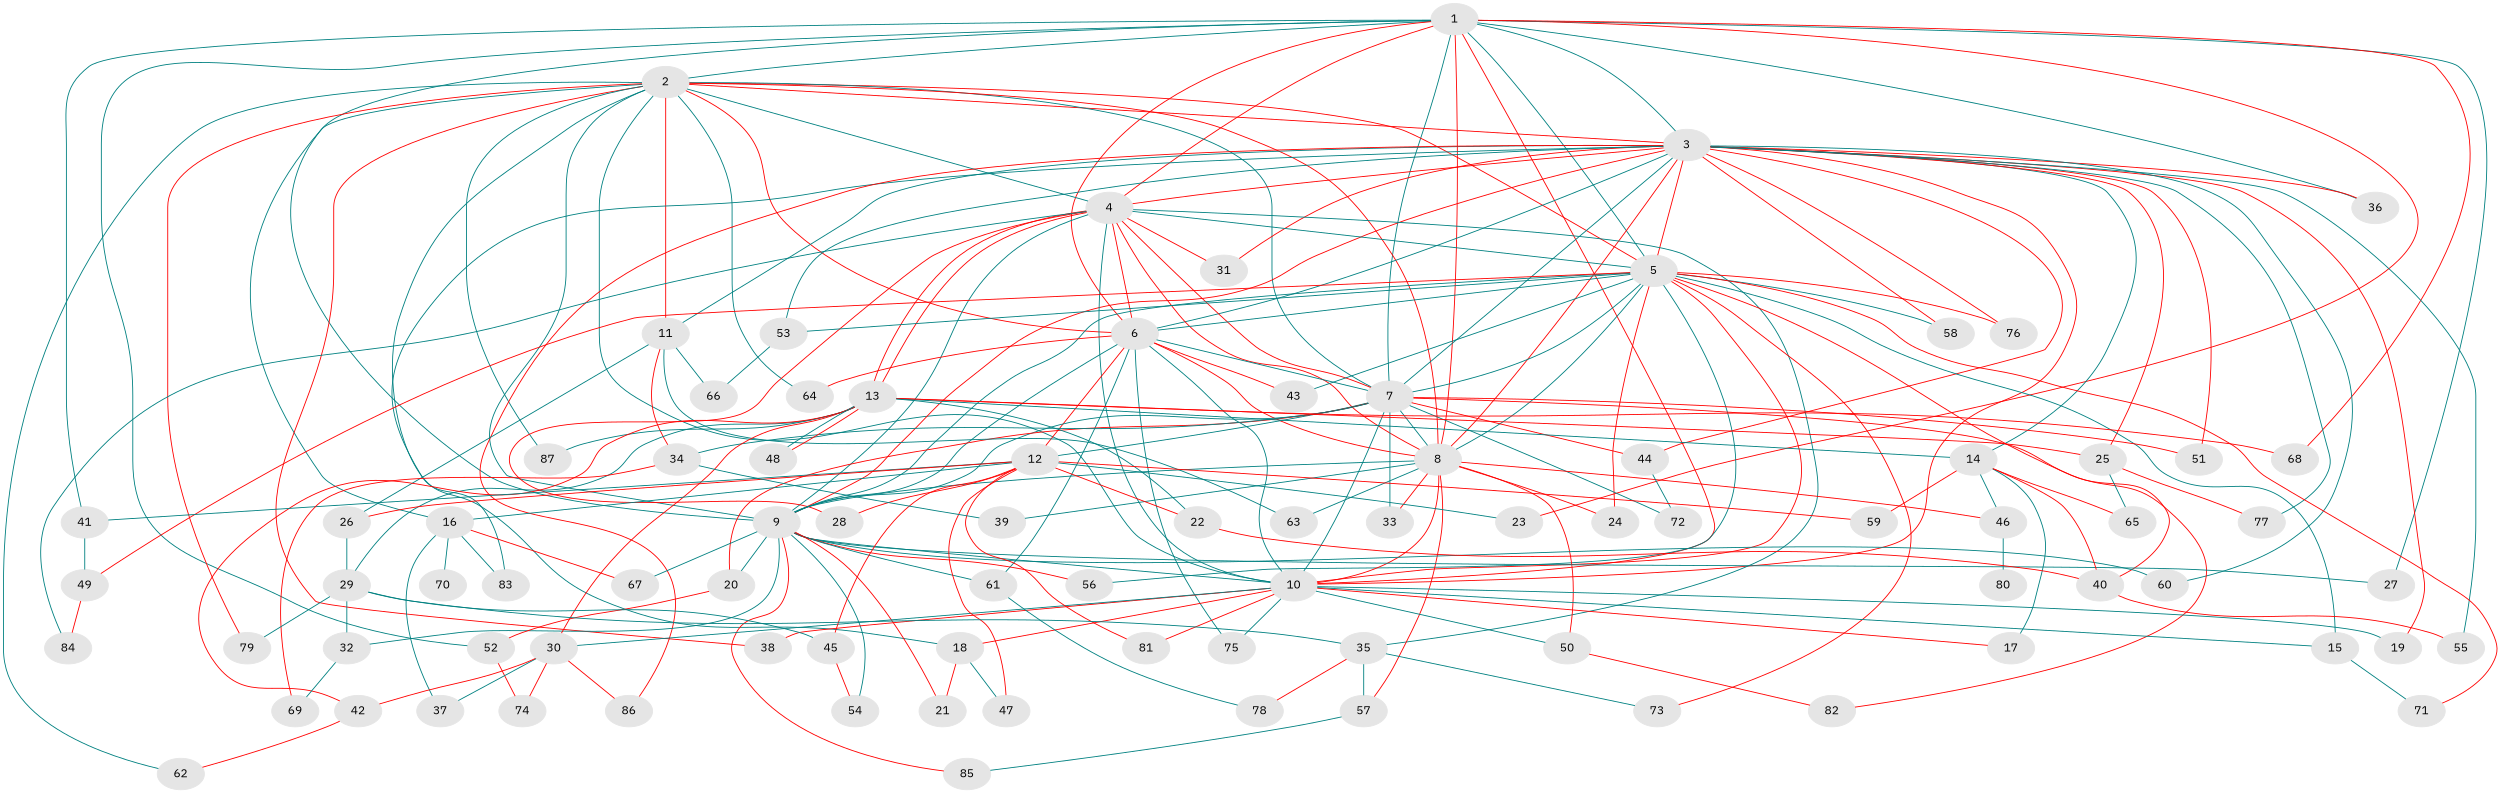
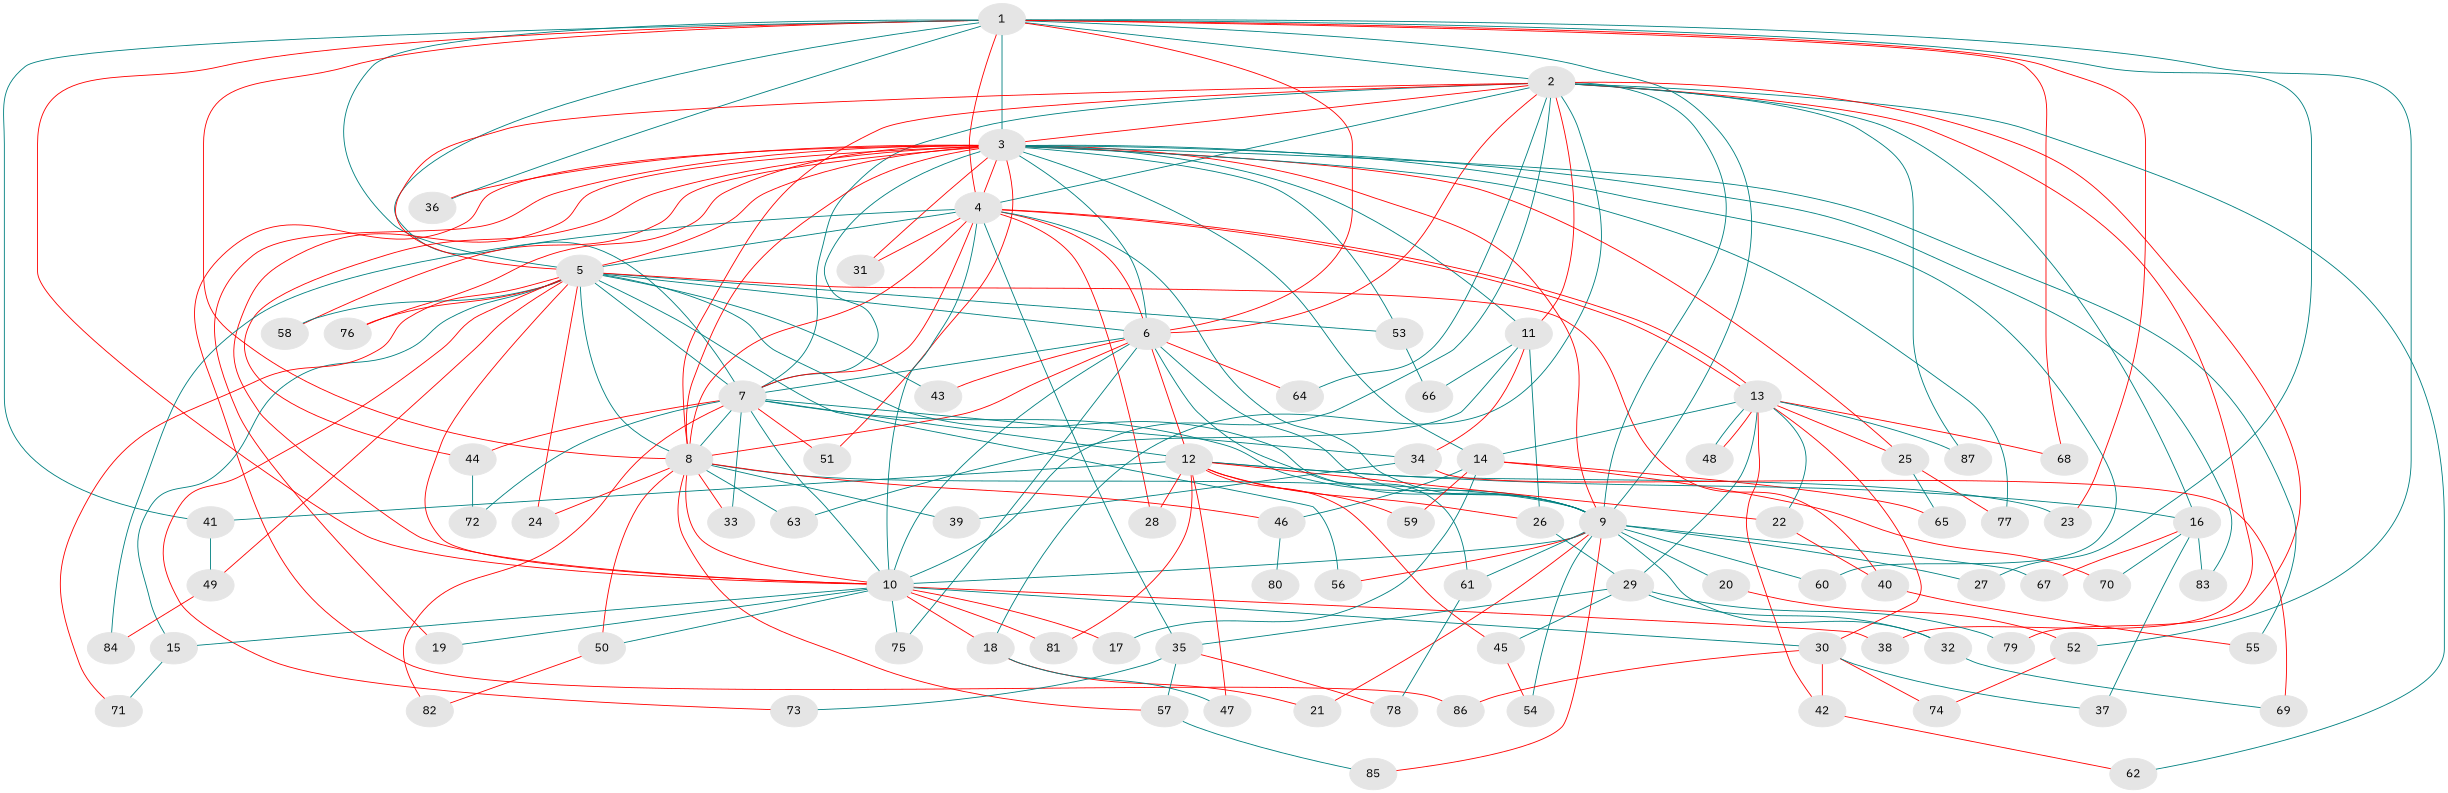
edge "7" -- "20": removed
edge "14" -- "40": now "14" -- "70"
